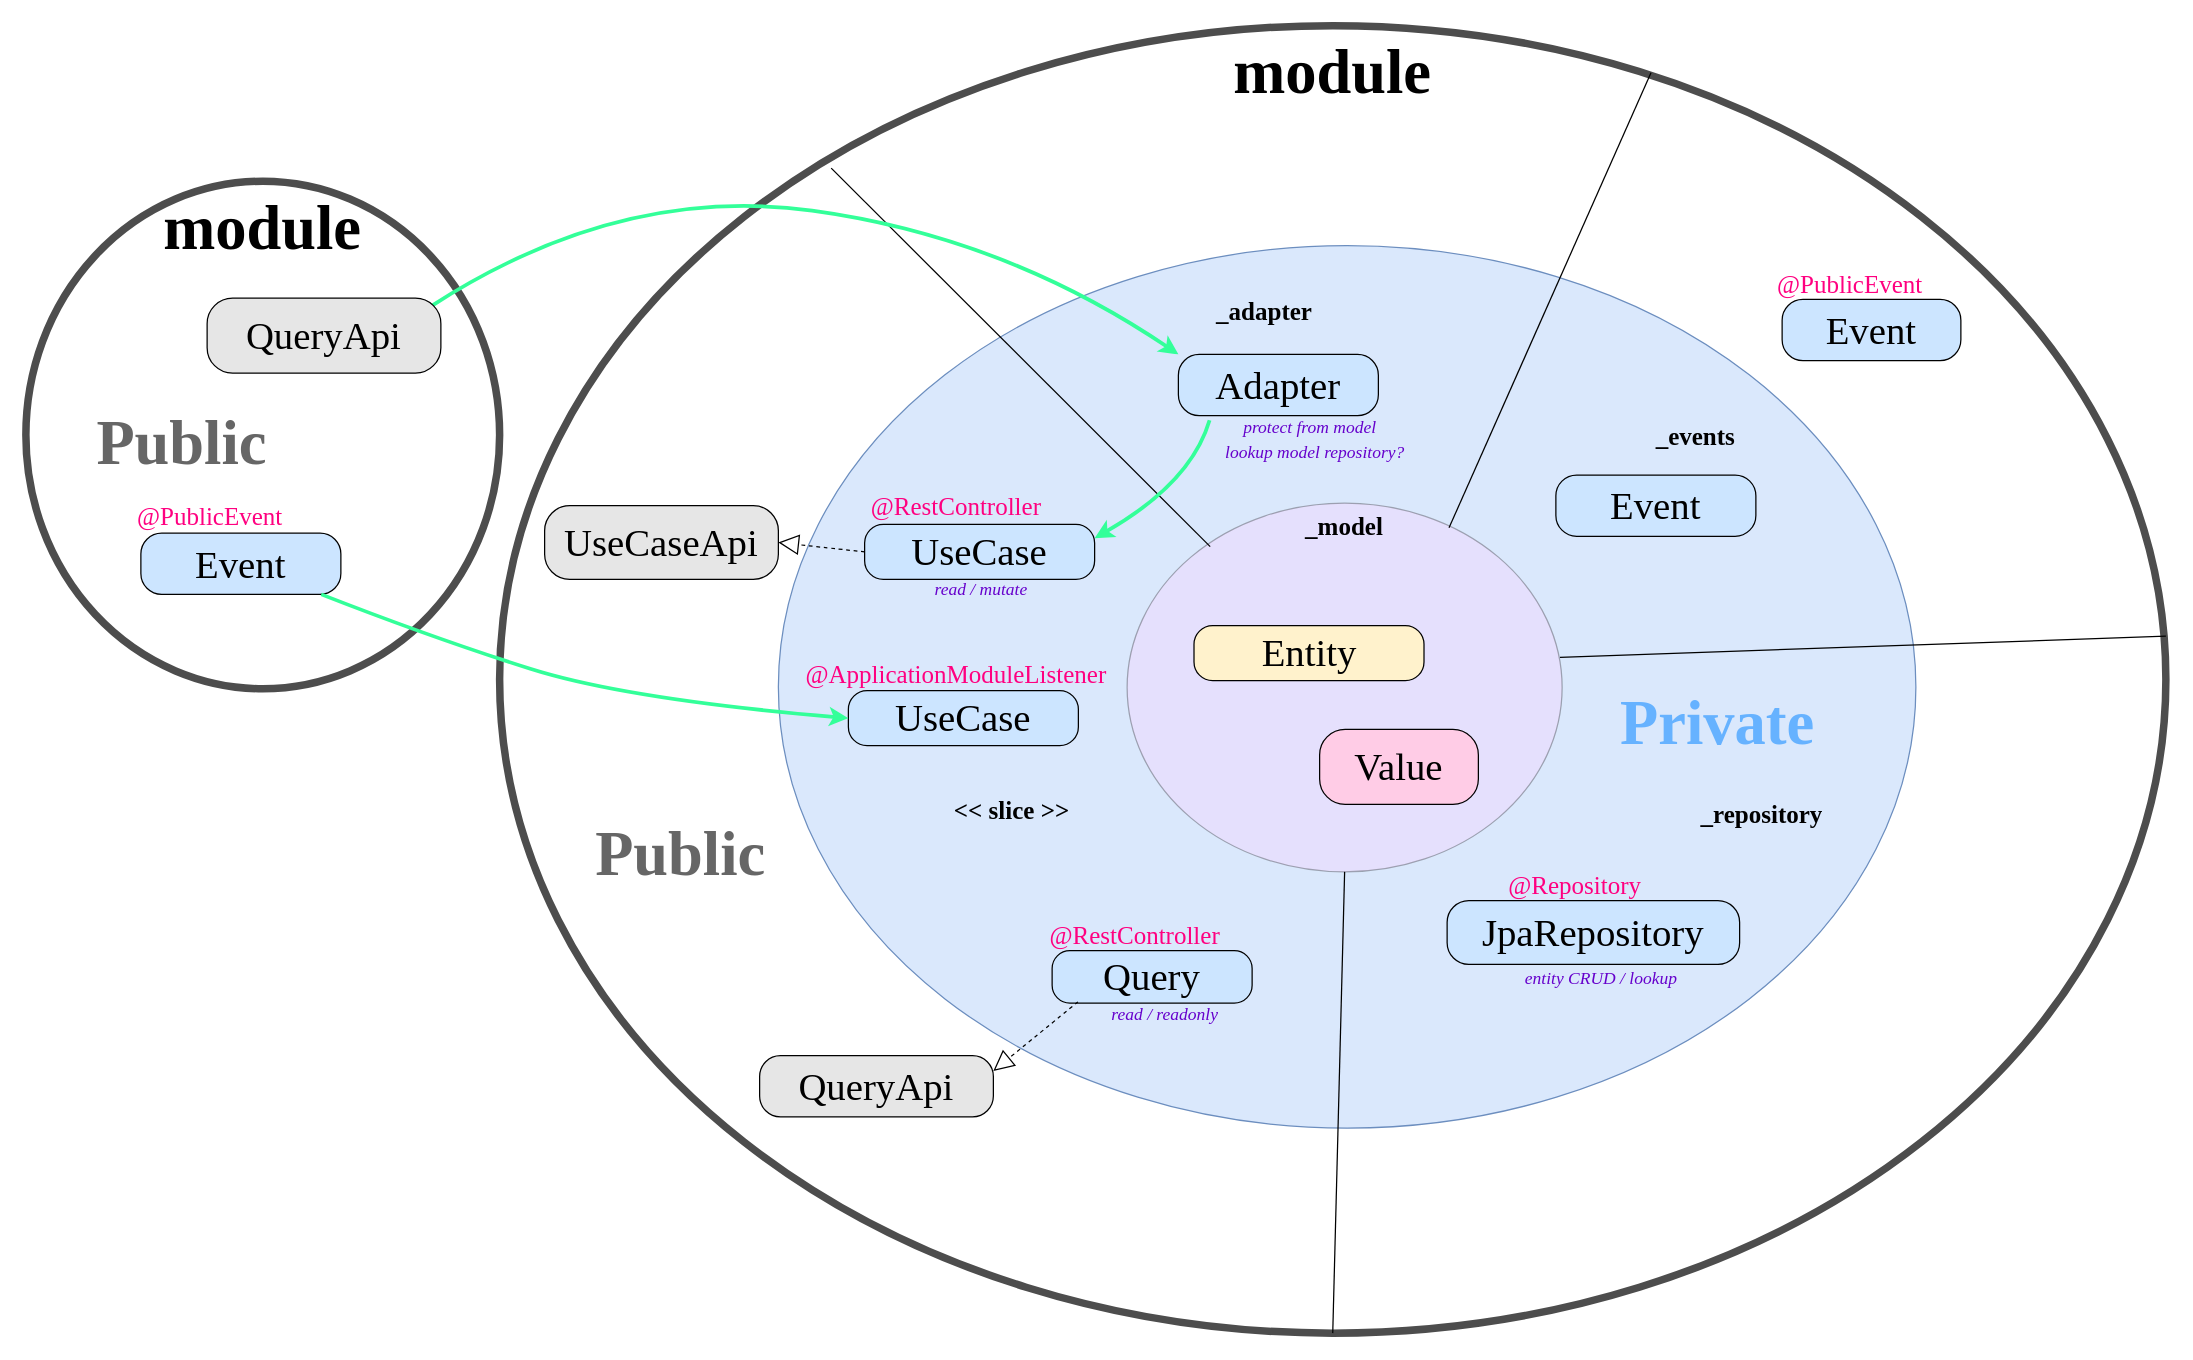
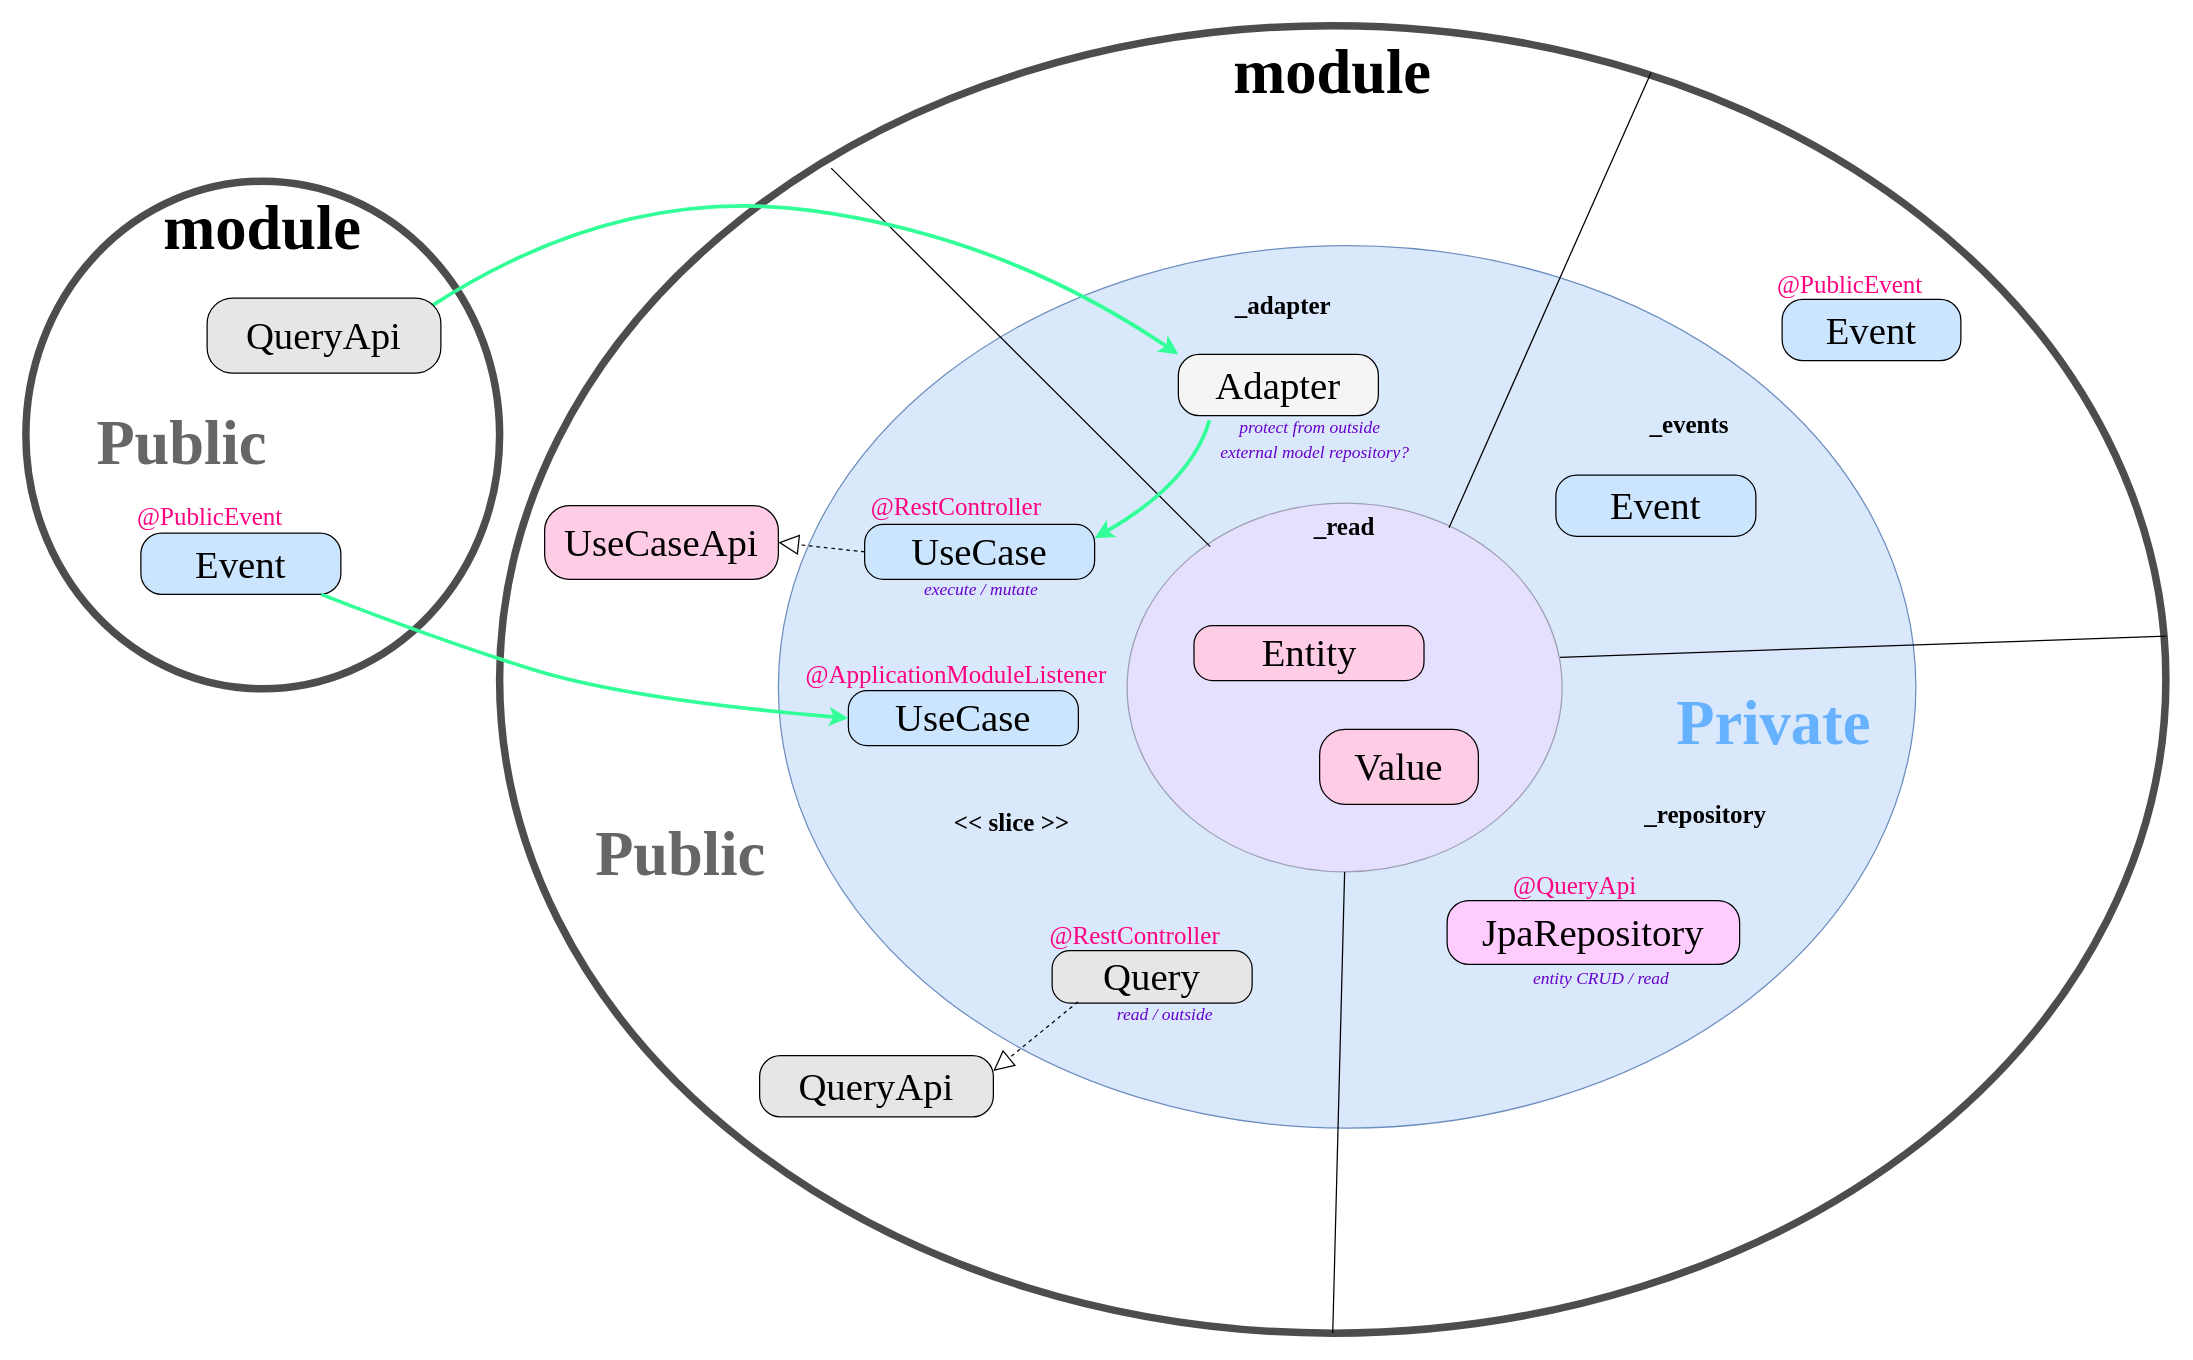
node "_adapter": moved (1264, 311) -> (1283, 304)
node "Adapter": fillcolor #cce5ff -> #f5f5f5
node "protect from model": label "protect from model" -> "protect from outside"
node "_events": moved (1696, 435) -> (1689, 423)
node "lookup model repository?": label "lookup model repository?" -> "external model repository?"
node "_model": label "_model" -> "_read"
node "UseCaseApi": fillcolor #e6e6e6 -> #ffcce6
node "read / mutate": label "read / mutate" -> "execute / mutate"
node "Entity": fillcolor #fff2cc -> #ffcce6
node "Private": moved (1718, 722) -> (1774, 722)
node "<< slice >>": moved (1012, 809) -> (1012, 822)
node "_repository": moved (1762, 813) -> (1706, 813)
node "@Repository": label "@Repository" -> "@QueryApi"
node "JpaRepository": fillcolor #cce5ff -> #ffccff
node "Query": fillcolor #cce5ff -> #e6e6e6
node "entity CRUD / lookup": label "entity CRUD / lookup" -> "entity CRUD / read"
node "read / readonly": label "read / readonly" -> "read / outside"
